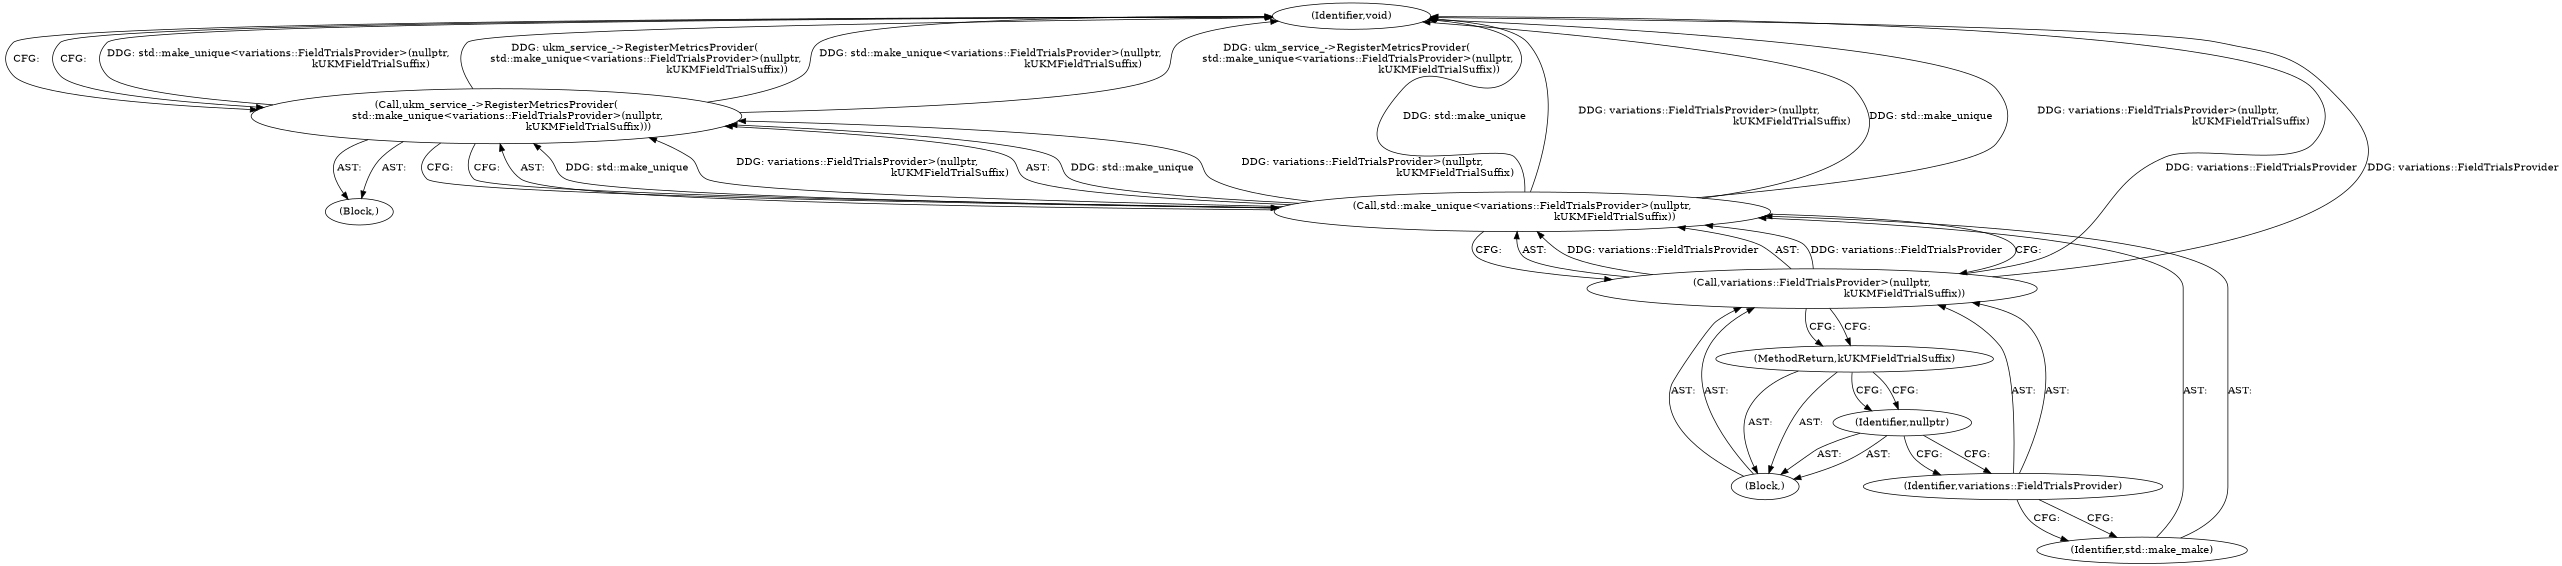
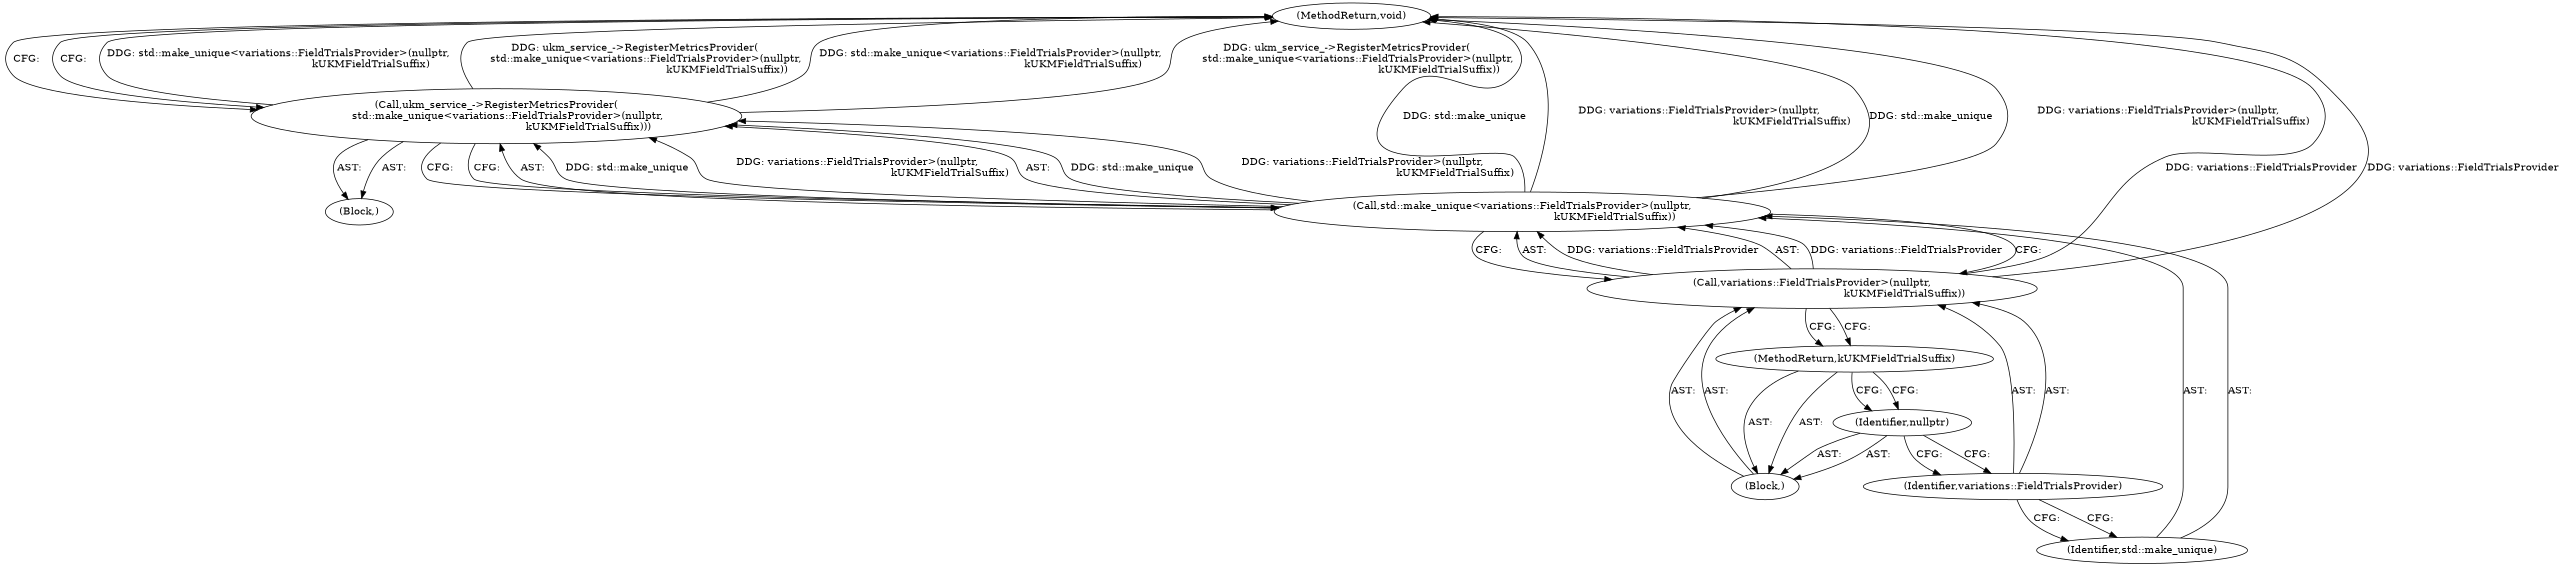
node "(Identifier,void)": label "(Identifier,void)" -> "(MethodReturn,void)"
node "(Identifier,std::make_make)": label "(Identifier,std::make_make)" -> "(Identifier,std::make_unique)"
